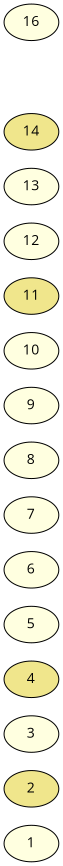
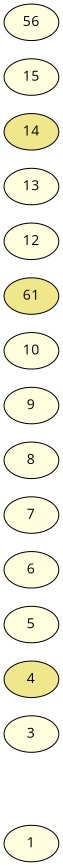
node "16": label "16" -> "56"
node "15": added
node "11": label "11" -> "61"
node "2": removed
